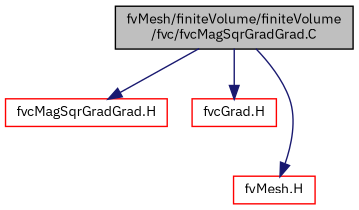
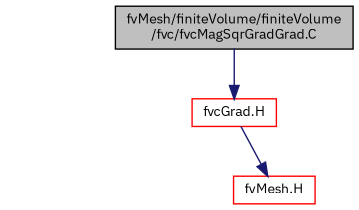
edge "fvMesh/finiteVolume/finiteVolume /fvc/fvcMagSqrGradGrad.C" -> "fvMesh.H": now "fvcGrad.H" -> "fvMesh.H"
node "fvcMagSqrGradGrad.H": removed
